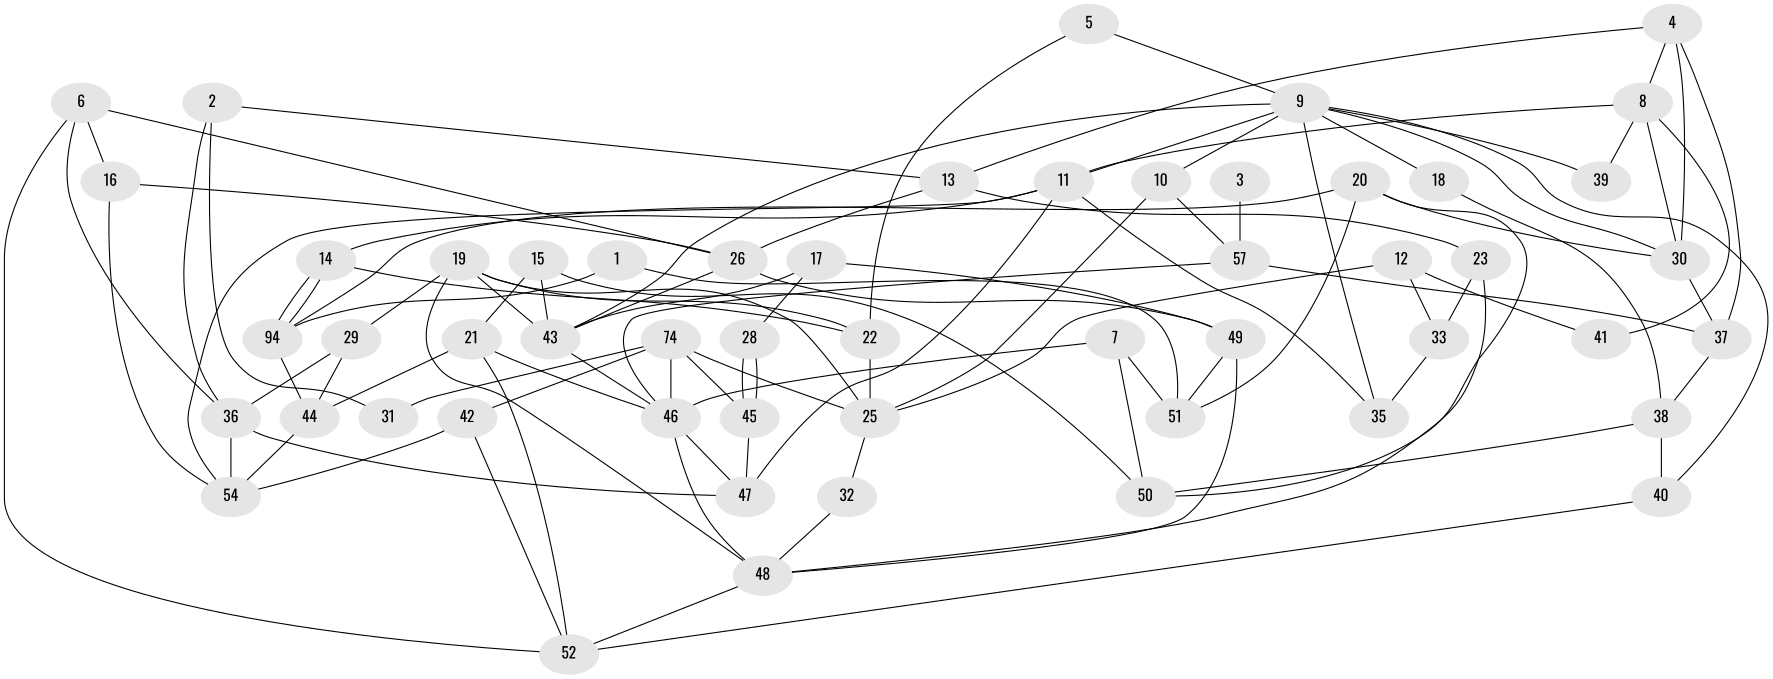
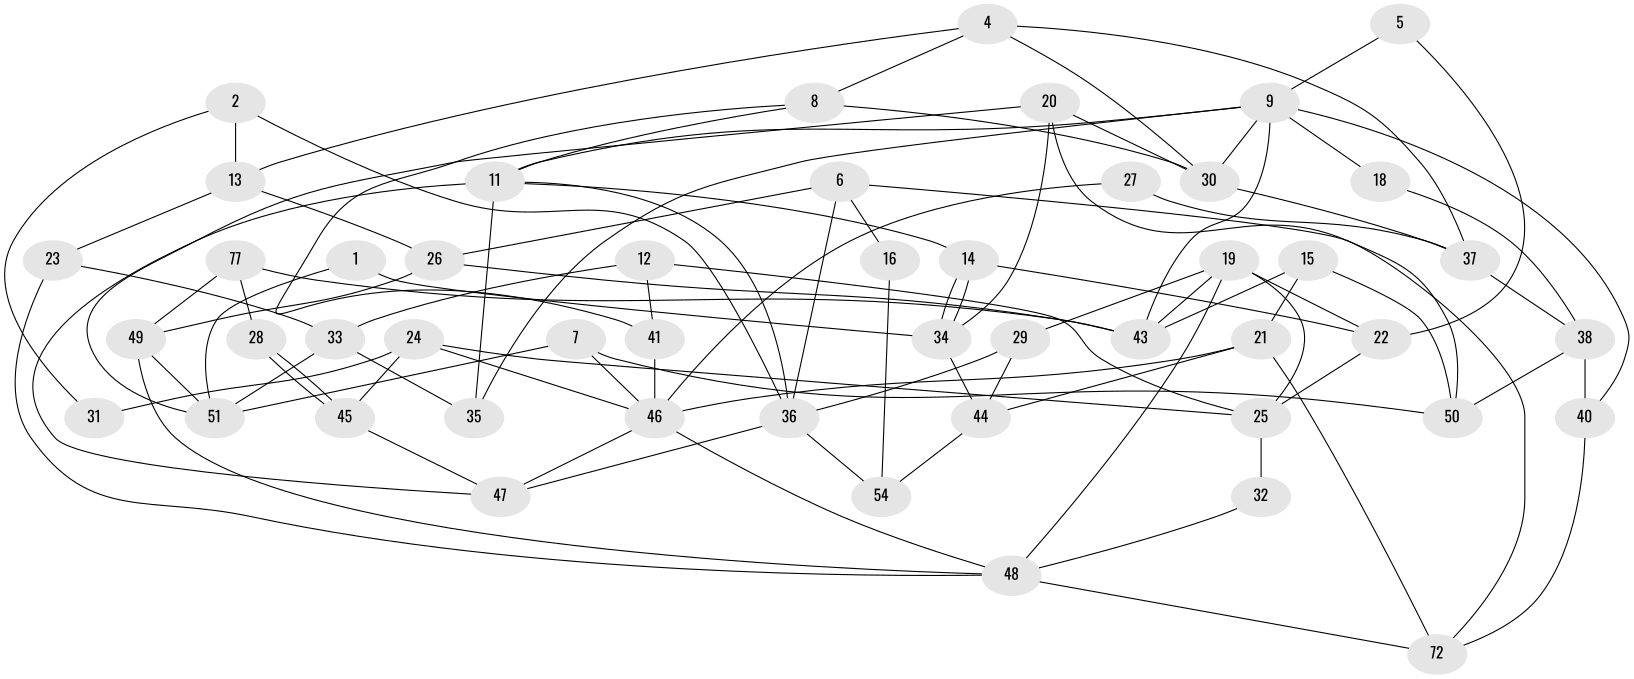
node "10": removed
node "3": removed
node "39": removed
edge "16" -- "26": removed
edge "11" -- "54": now "11" -- "36"
node "17": label "17" -> "77"
node "57": label "57" -> "27"
node "94": label "94" -> "34"
node "74": label "74" -> "24"
edge "33" -- "51": added
edge "43" -- "46": now "41" -- "46"
node "42": removed
node "52": label "52" -> "72"
